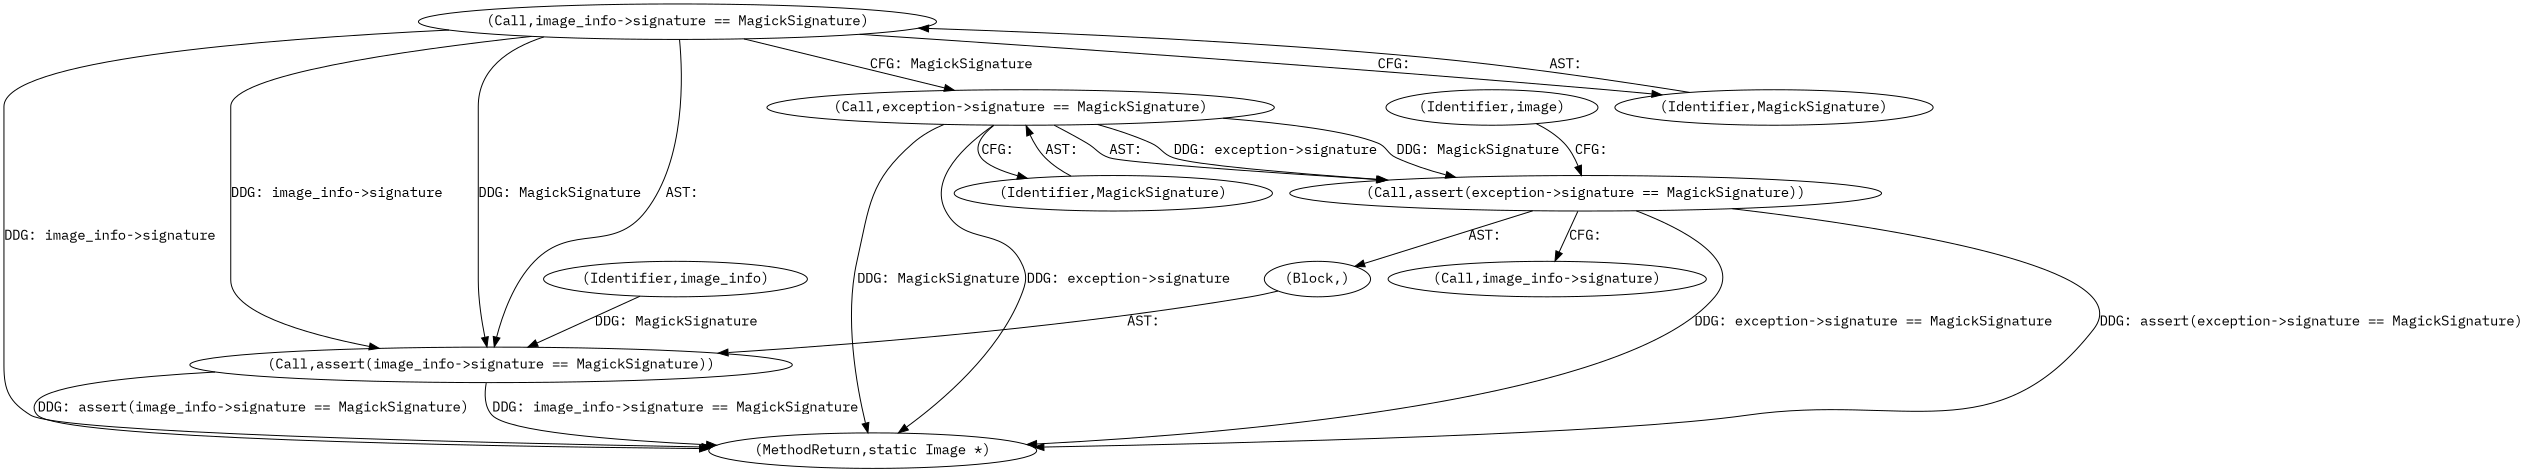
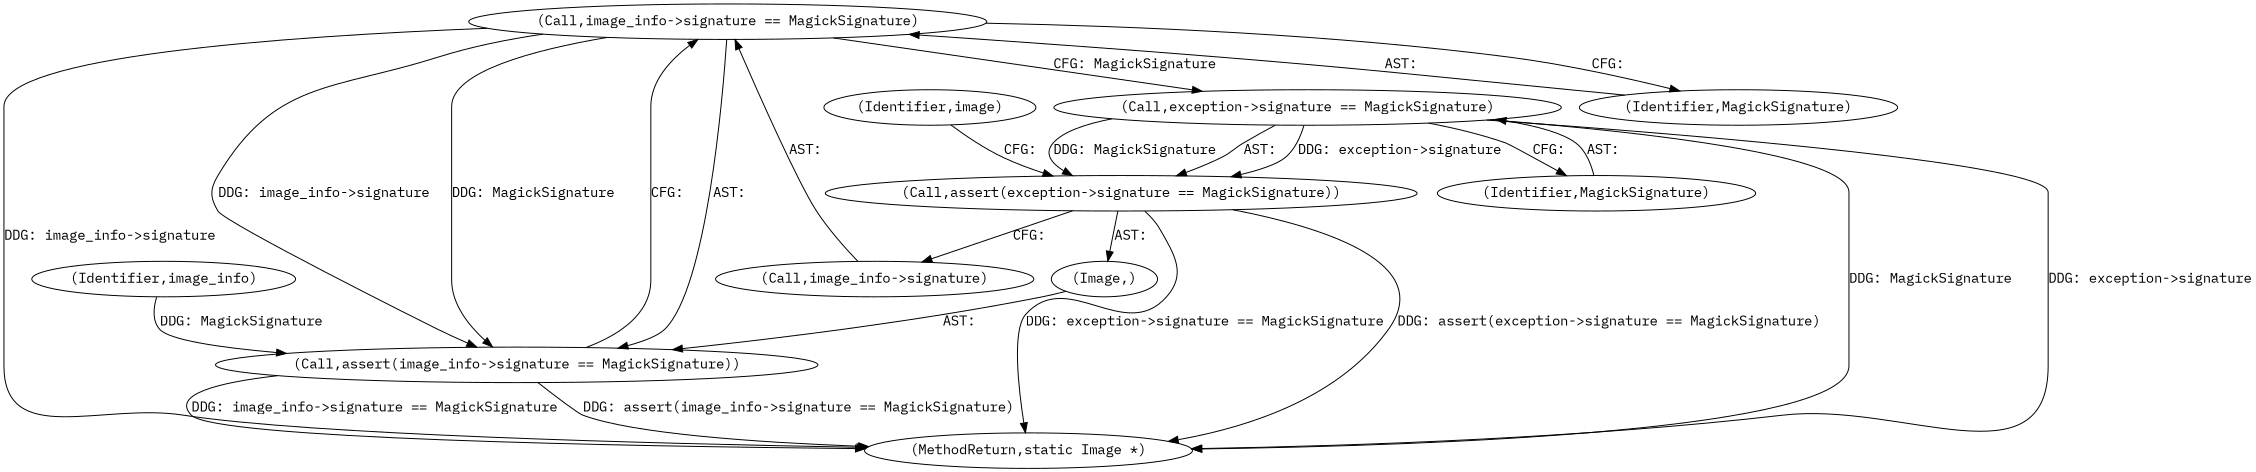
edge "(Call,image_info->signature)" -> "(Call,image_info->signature == MagickSignature)": added, label "AST:"
edge "(Call,assert(image_info->signature == MagickSignature))" -> "(Call,image_info->signature == MagickSignature)": added, label "CFG:"
node "(Block,)": label "(Block,)" -> "(Image,)"
